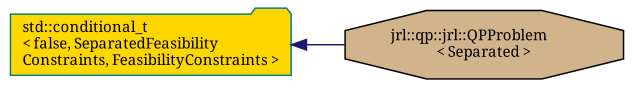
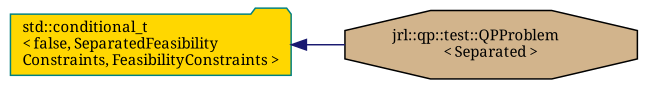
node "jrl::qp::jrl::QPProblem < Separated >": label "jrl::qp::jrl::QPProblem < Separated >" -> "jrl::qp::test::QPProblem < Separated >"
